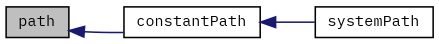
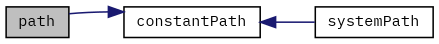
edge "constantPath" -> "path": reversed
